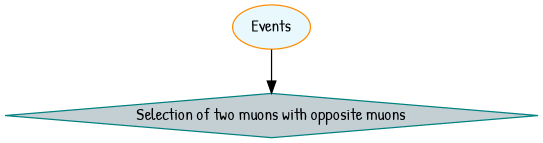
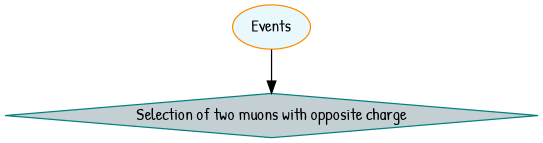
node "Selection of two muons with opposite muons": label "Selection of two muons with opposite muons" -> "Selection of two muons with opposite charge"
